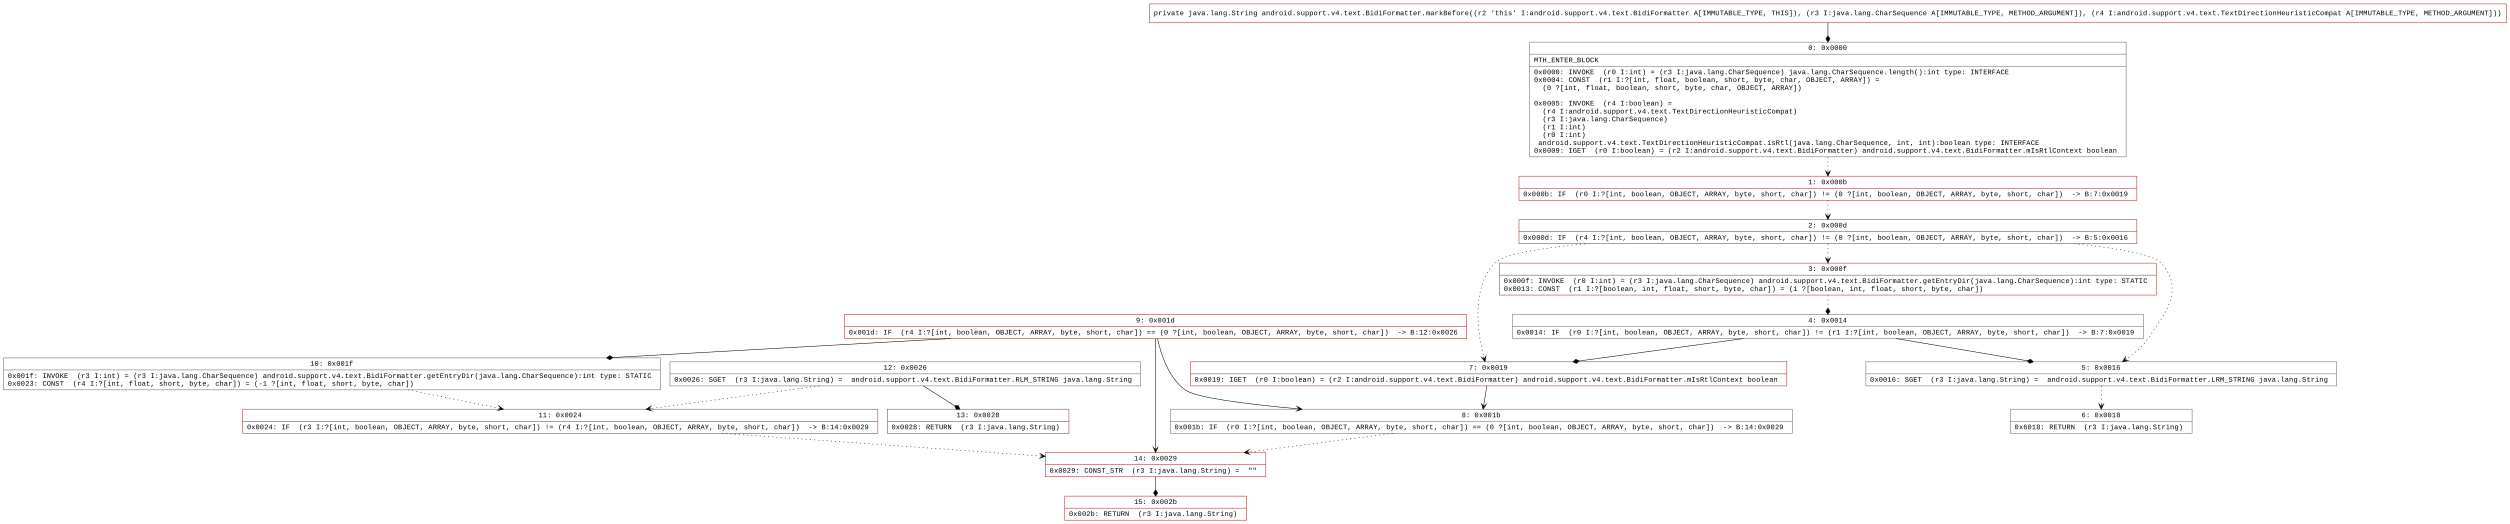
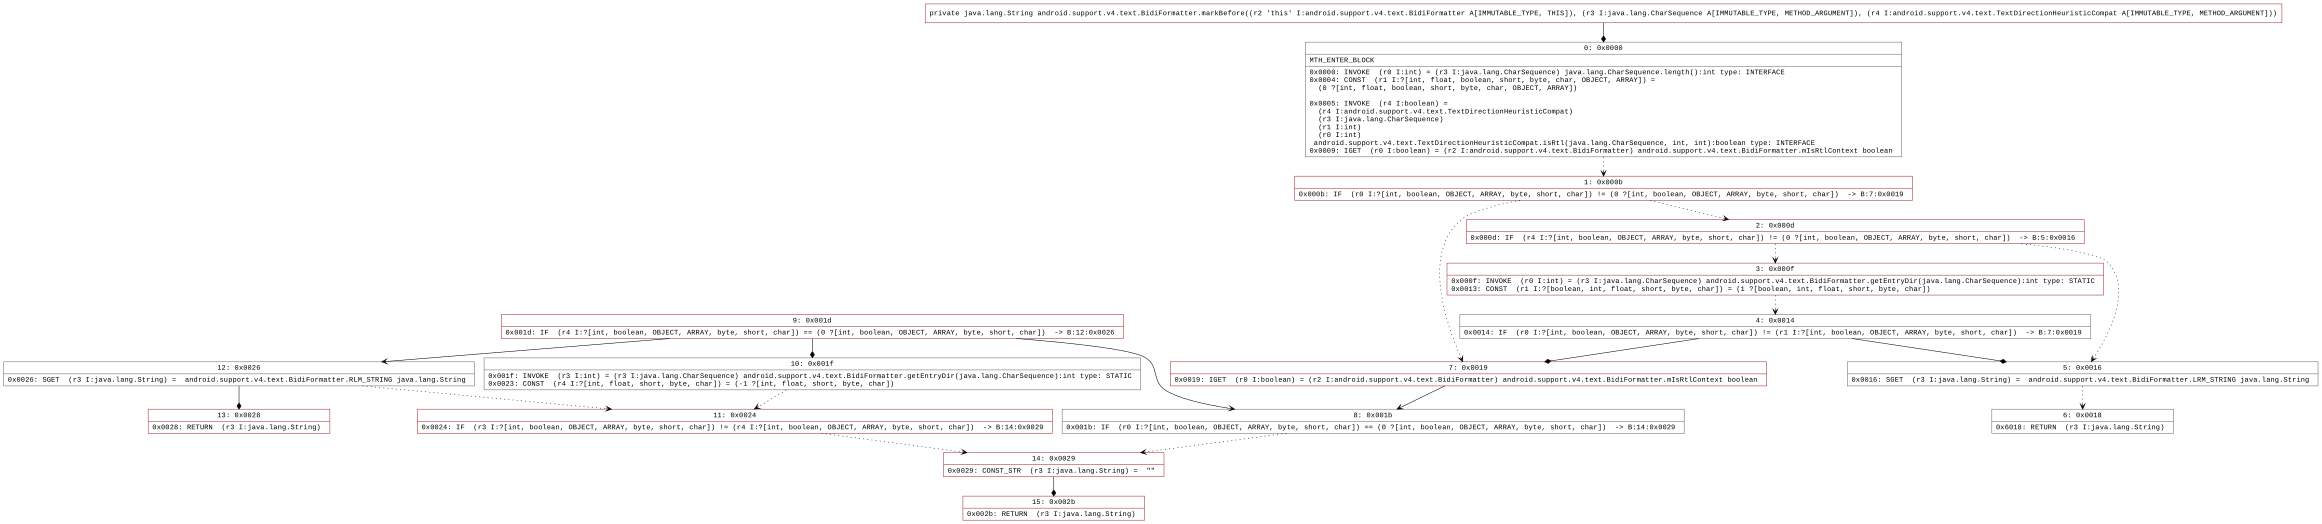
edge "2: 0x000d" -> "7: 0x0019": now "1: 0x000b" -> "7: 0x0019"
edge "3: 0x000f" -> "4: 0x0014": arrowhead diamond -> vee
edge "9: 0x001d" -> "14: 0x0029": now "9: 0x001d" -> "12: 0x0026"
